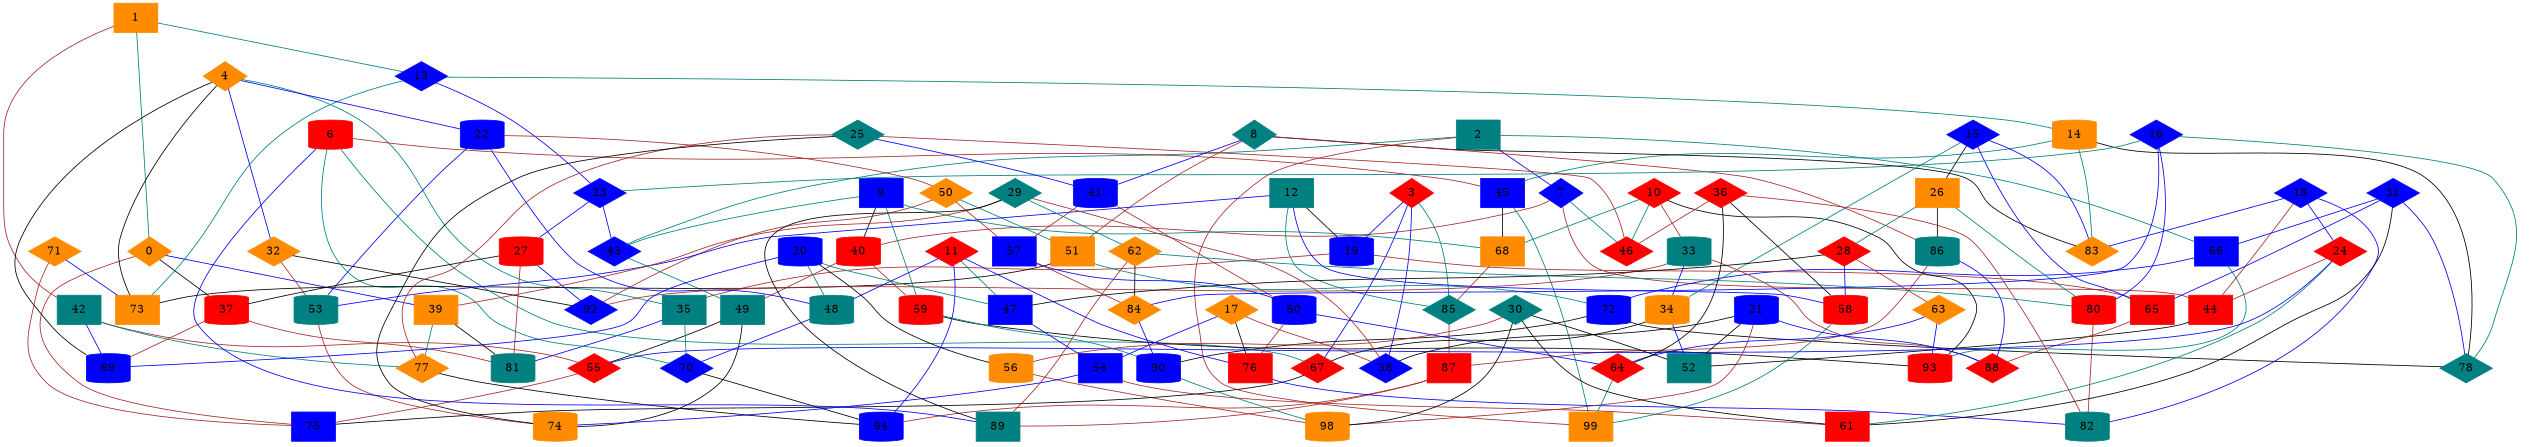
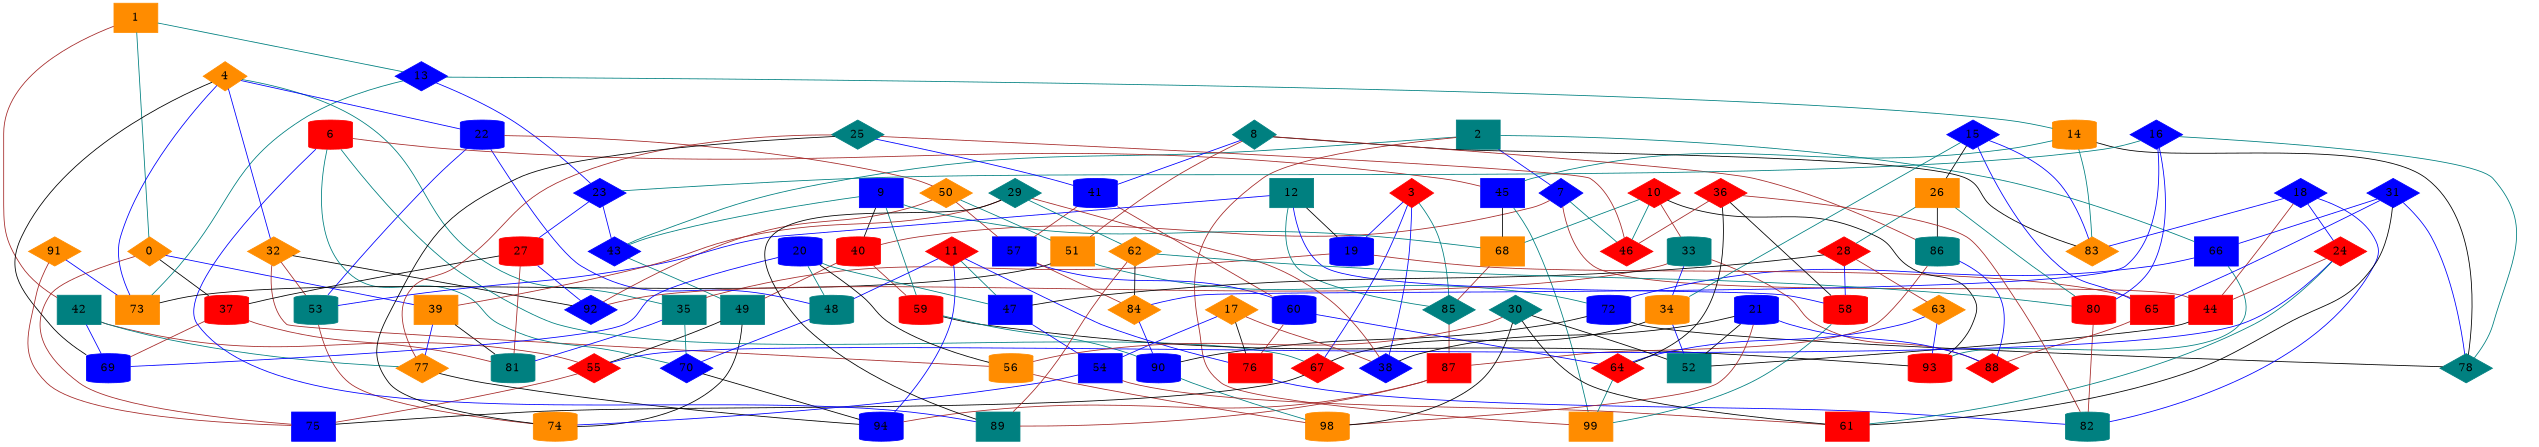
edge "4" -- "73": color black -> blue
node "71": label "71" -> "91"
edge "39" -- "77": color teal -> blue
edge "32" -- "56": added
